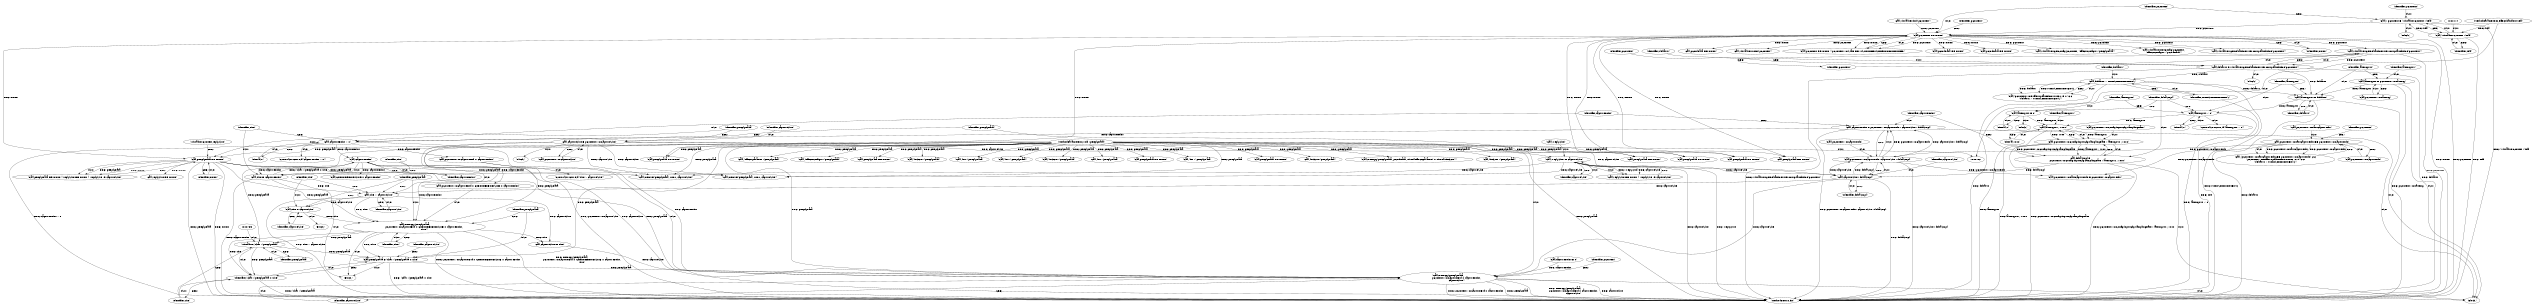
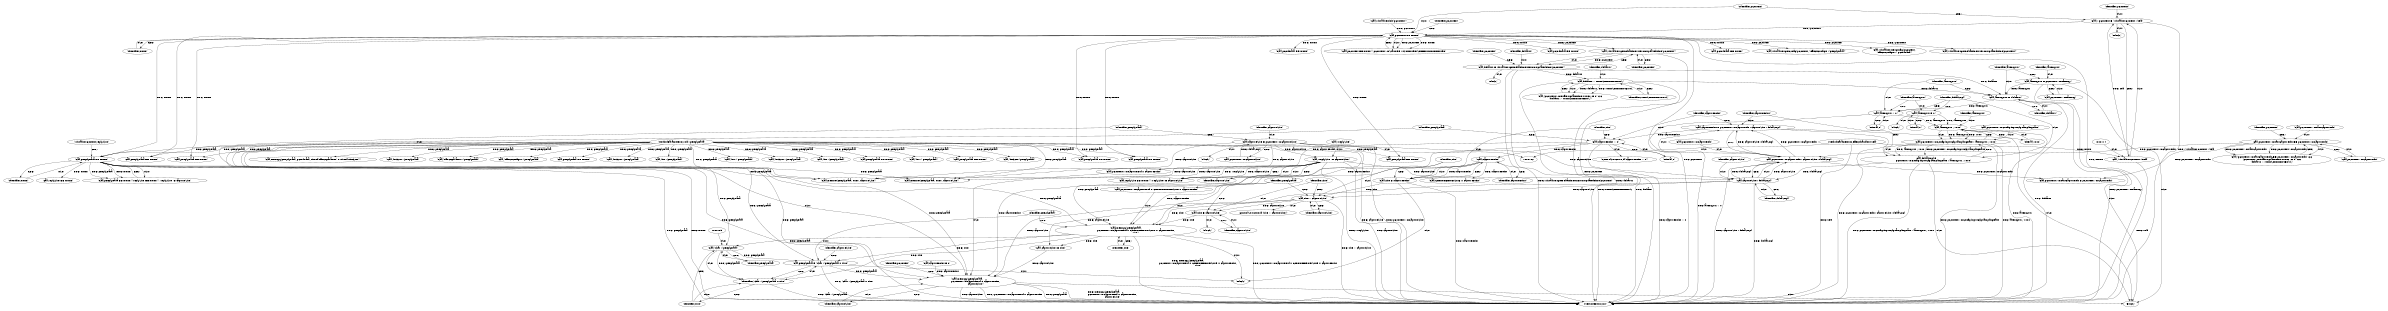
edge "(MethodParameterIn,effect_handle_t self)" -> "(Call,(VisualizerContext *)self)": label "DDG: self" -> "DDG: NULL"
node "(Call,Visualizer_reset(pContext))": removed
node "(Identifier,self)": removed
node "(ControlStructure,if (latencyMs < 0))": removed
edge "(Call,pContext->mCaptureSize)" -> "(Call,captureSize = pContext->mCaptureSize)": label "AST: " -> "DDG: deltaSmpl"
edge "(Call,pContext->mCaptureBuf + capturePoint)" -> "(ControlStructure,if (size > captureSize))": now "(Call,size > captureSize)" -> "(ControlStructure,if (size > captureSize))"
edge "(Call,size = -capturePoint)" -> "(Call,-capturePoint)": label "DDG: (char *)pReplyData + size" -> "CFG: "
node "(Visualizer,(char *)pReplyData)": label "(Visualizer,(char *)pReplyData)" -> "(Call,(char *)pReplyData)"
edge "(Identifier,MAX_STALL_TIME_MS)" -> "(MethodReturn,int)": now "(MethodParameterIn,effect_handle_t self)" -> "(MethodReturn,int)"
